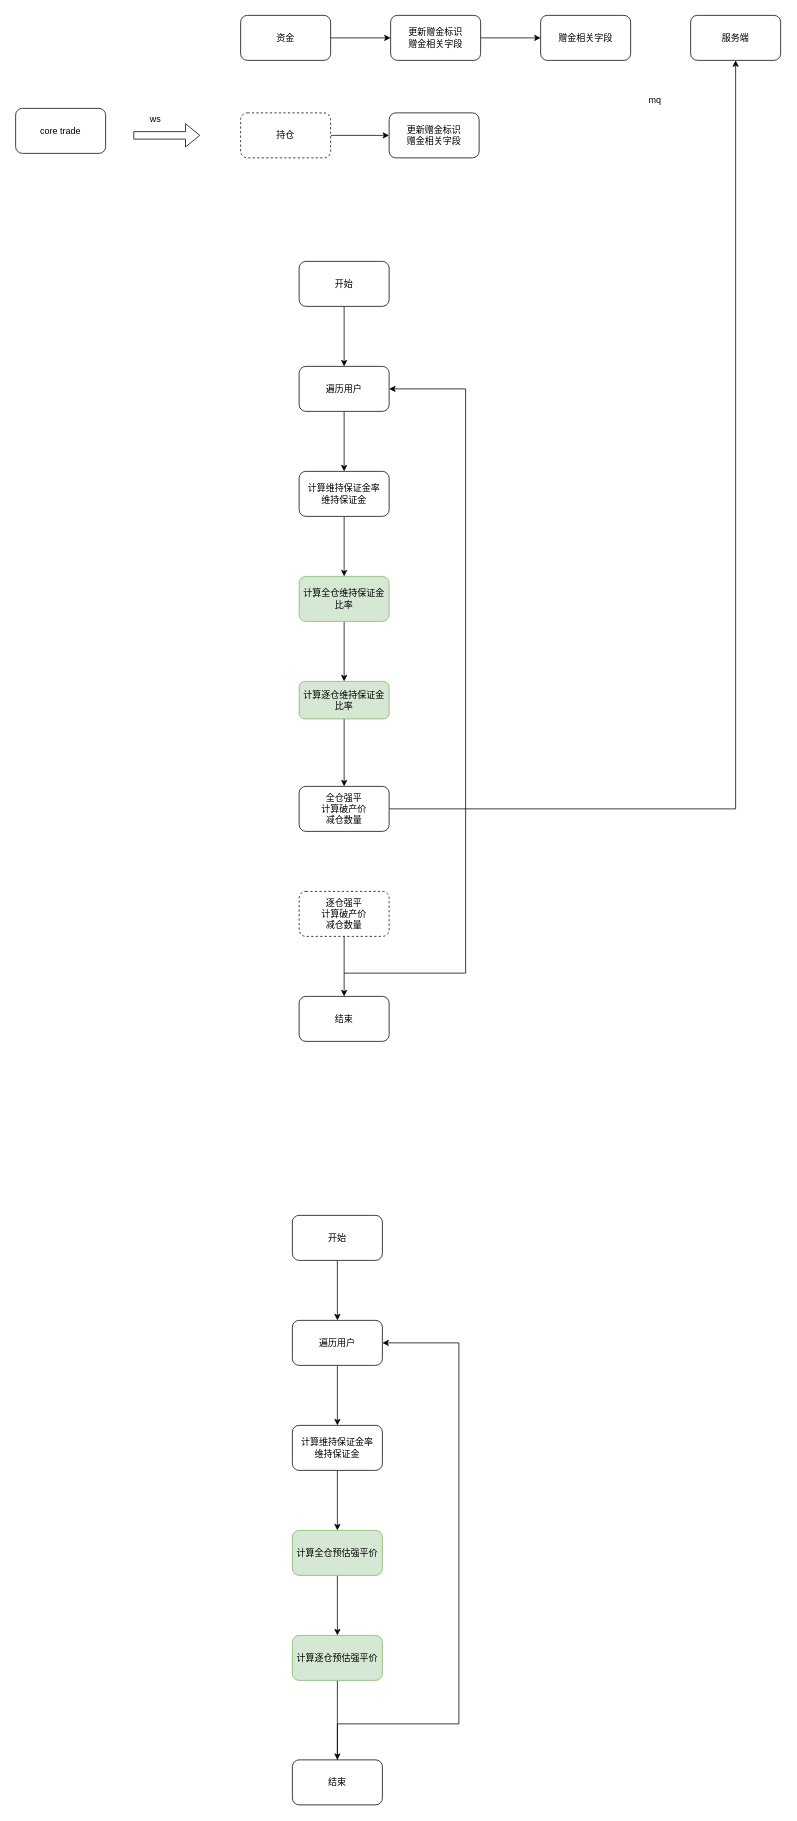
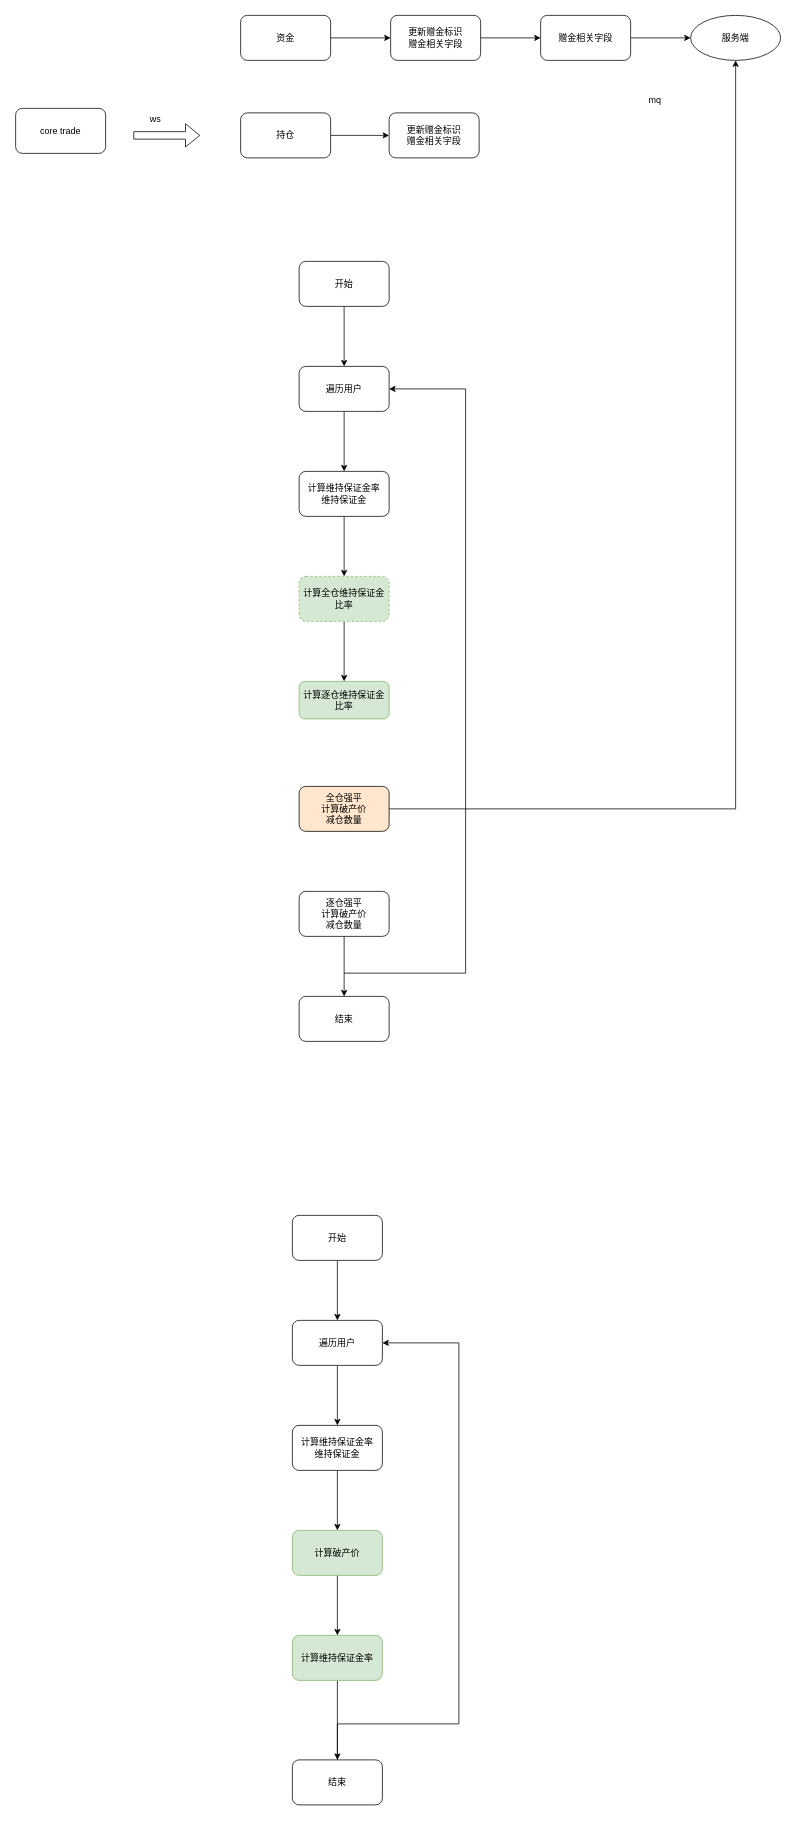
edge "赠金相关字段" -> "服务端": added
node "服务端": shape rounded rectangle -> ellipse
node "持仓": style dashed -> solid
node "计算全仓维持保证金比率": style solid -> dashed
edge "计算逐仓维持保证金比率" -> "全仓强平 计算破产价 减仓数量": removed
node "全仓强平 计算破产价 减仓数量": fillcolor #ffffff -> #ffe6cc
node "逐仓强平 计算破产价 减仓数量": style dashed -> solid
node "计算全仓预估强平价": label "计算全仓预估强平价" -> "计算破产价"
node "计算逐仓预估强平价": label "计算逐仓预估强平价" -> "计算维持保证金率"
